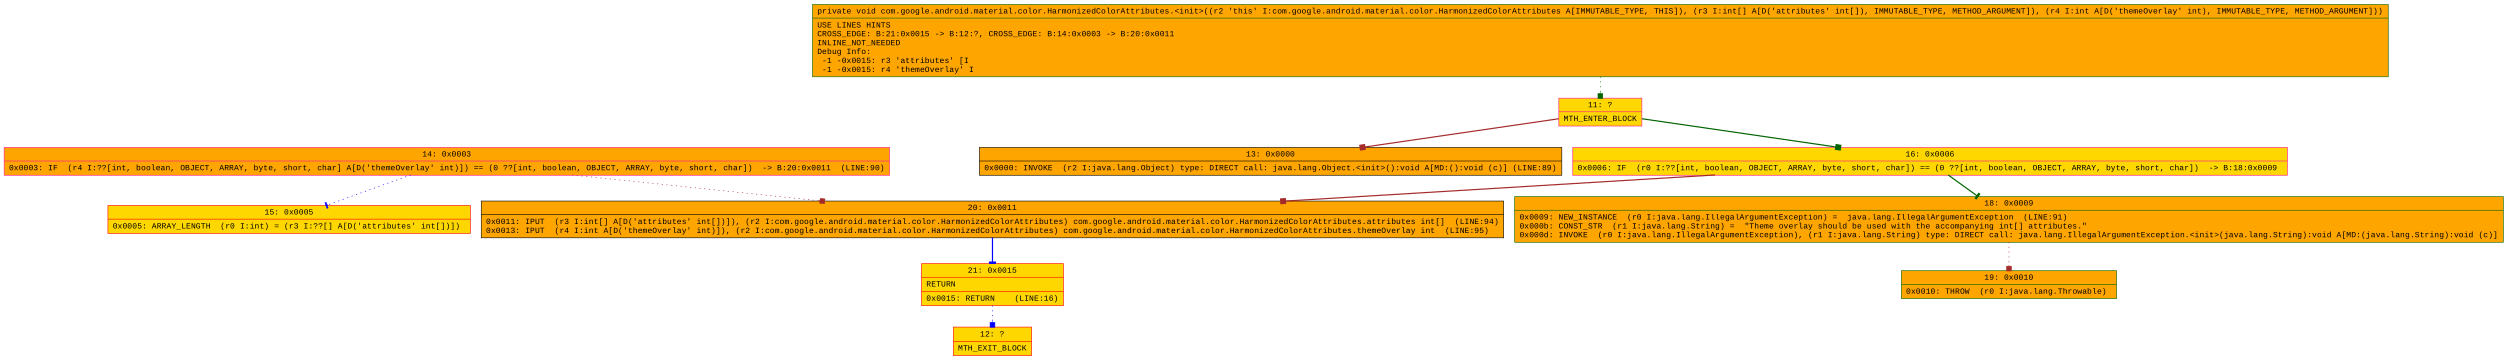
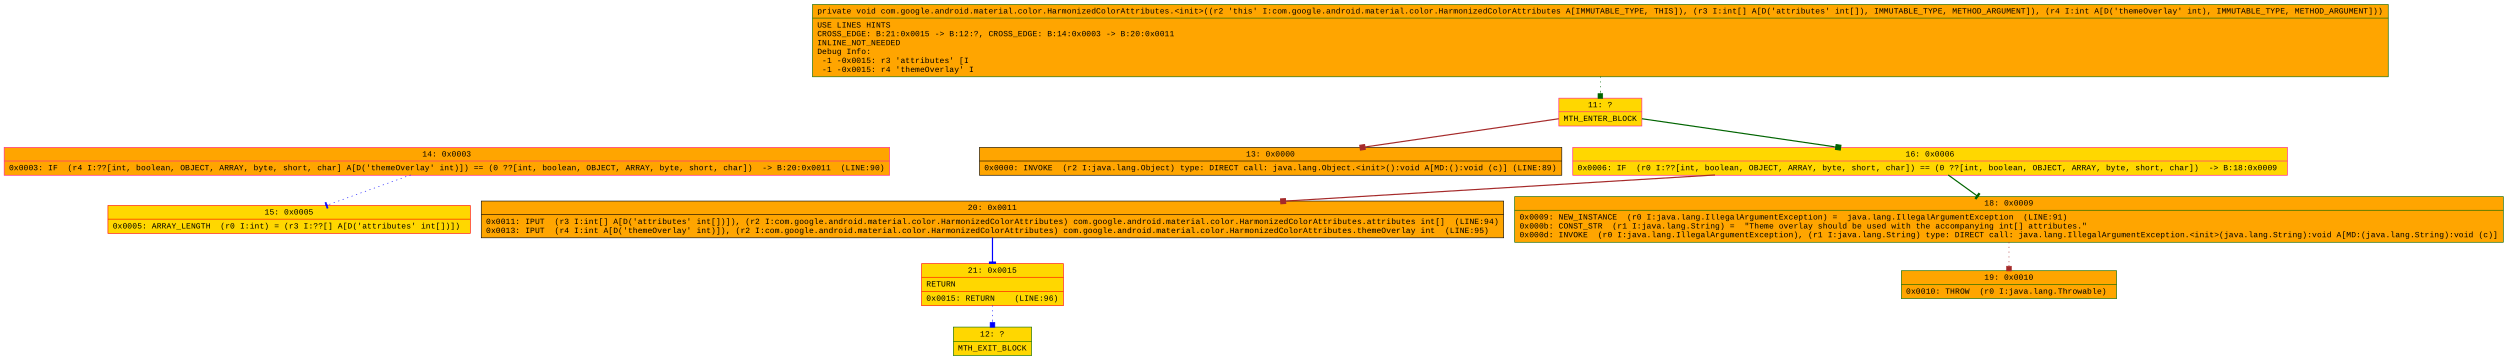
edge "14: 0x0003" -> "20: 0x0011": removed
node "21: 0x0015": text "0x0015: RETURN    (LINE:16)" -> "0x0015: RETURN    (LINE:96)"
node "12: ?": color red -> darkgreen
